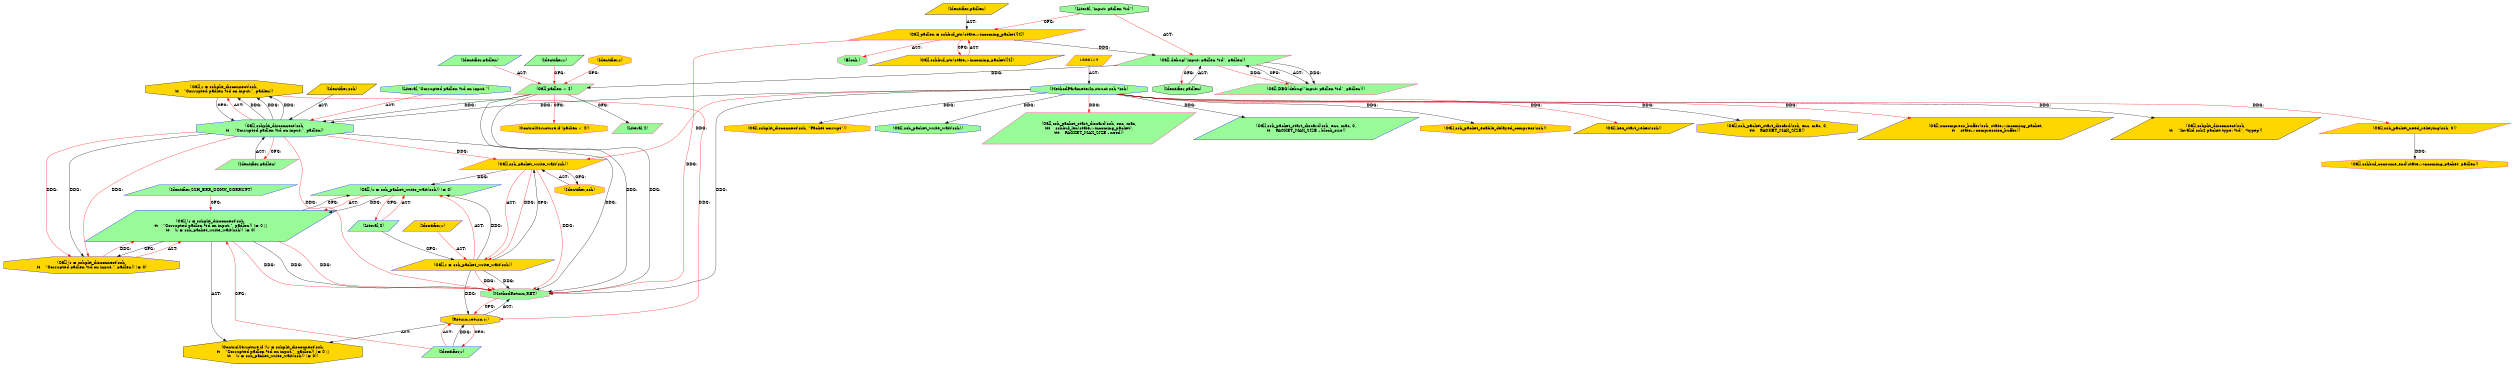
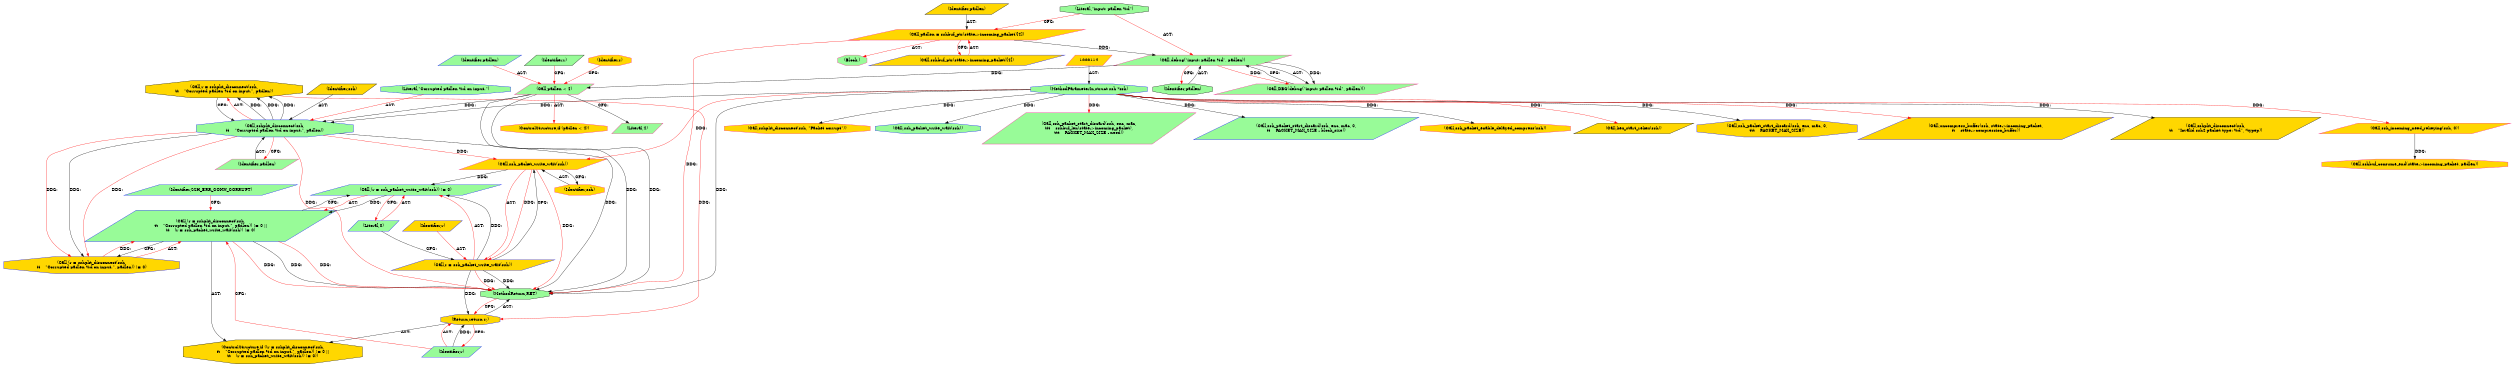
edge "(Call,padlen < 4)" -> "(ControlStructure,if (padlen < 4))": label "CFG: " -> "AST: "
node "(Call,ssh_packet_need_rekeying(ssh, 0))": label "(Call,ssh_packet_need_rekeying(ssh, 0))" -> "(Call,ssh_incoming_need_rekeying(ssh, 0))"
node "(MethodReturn,RET)": color deeppink -> black
